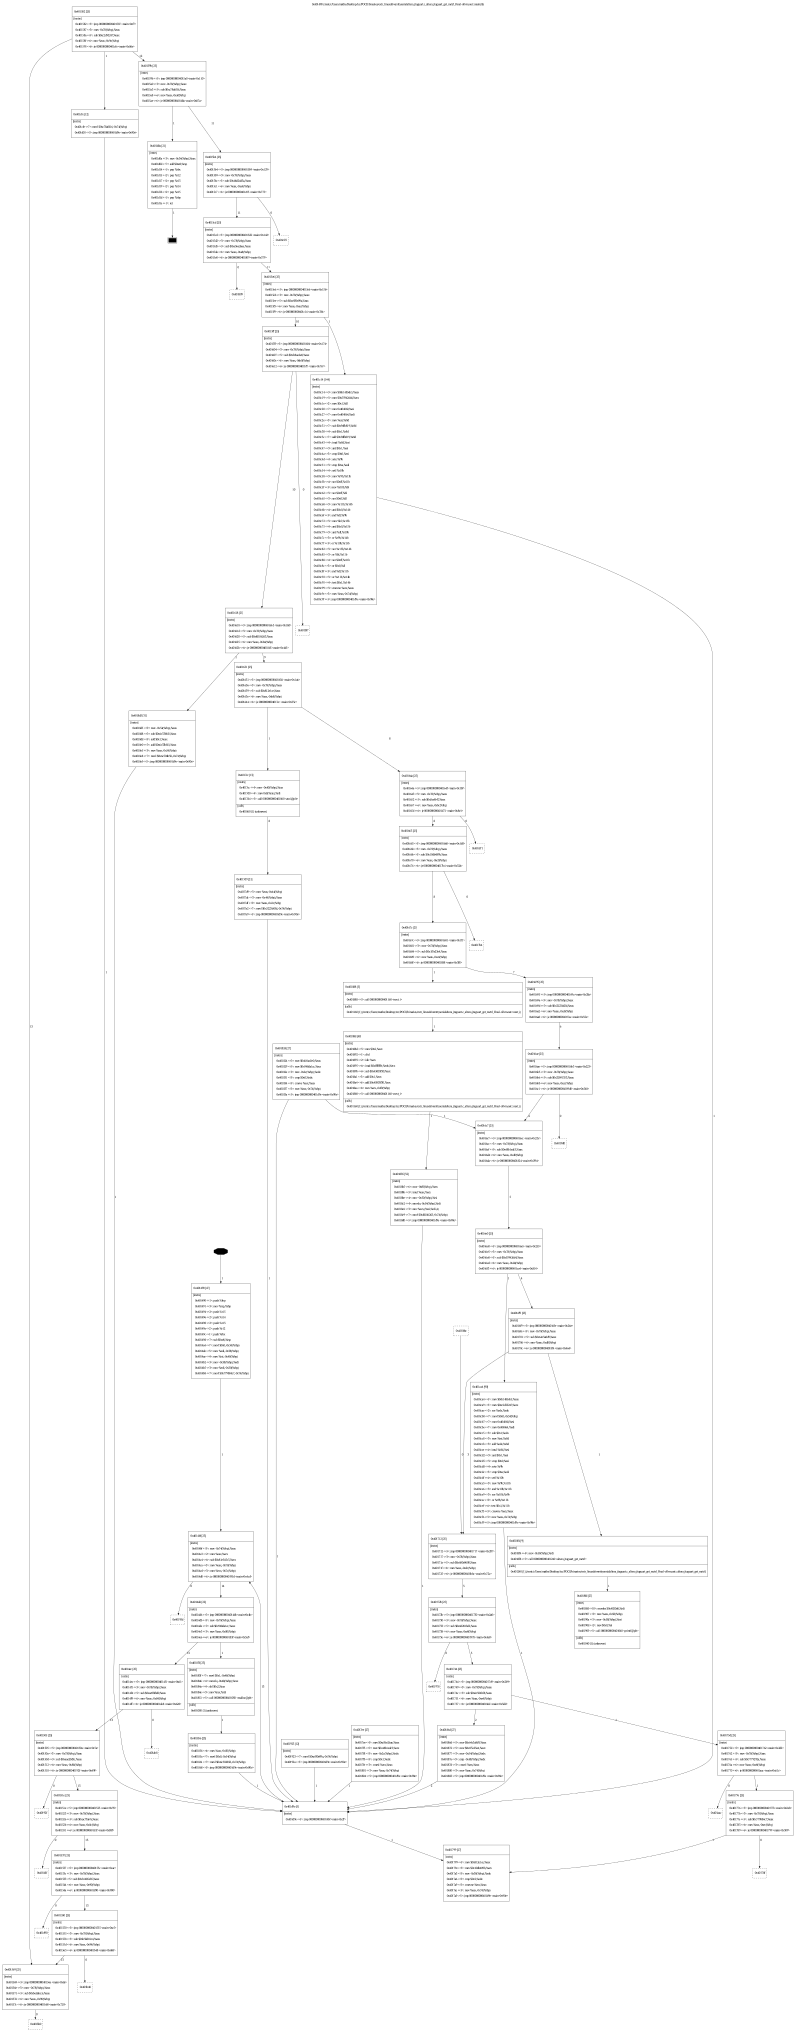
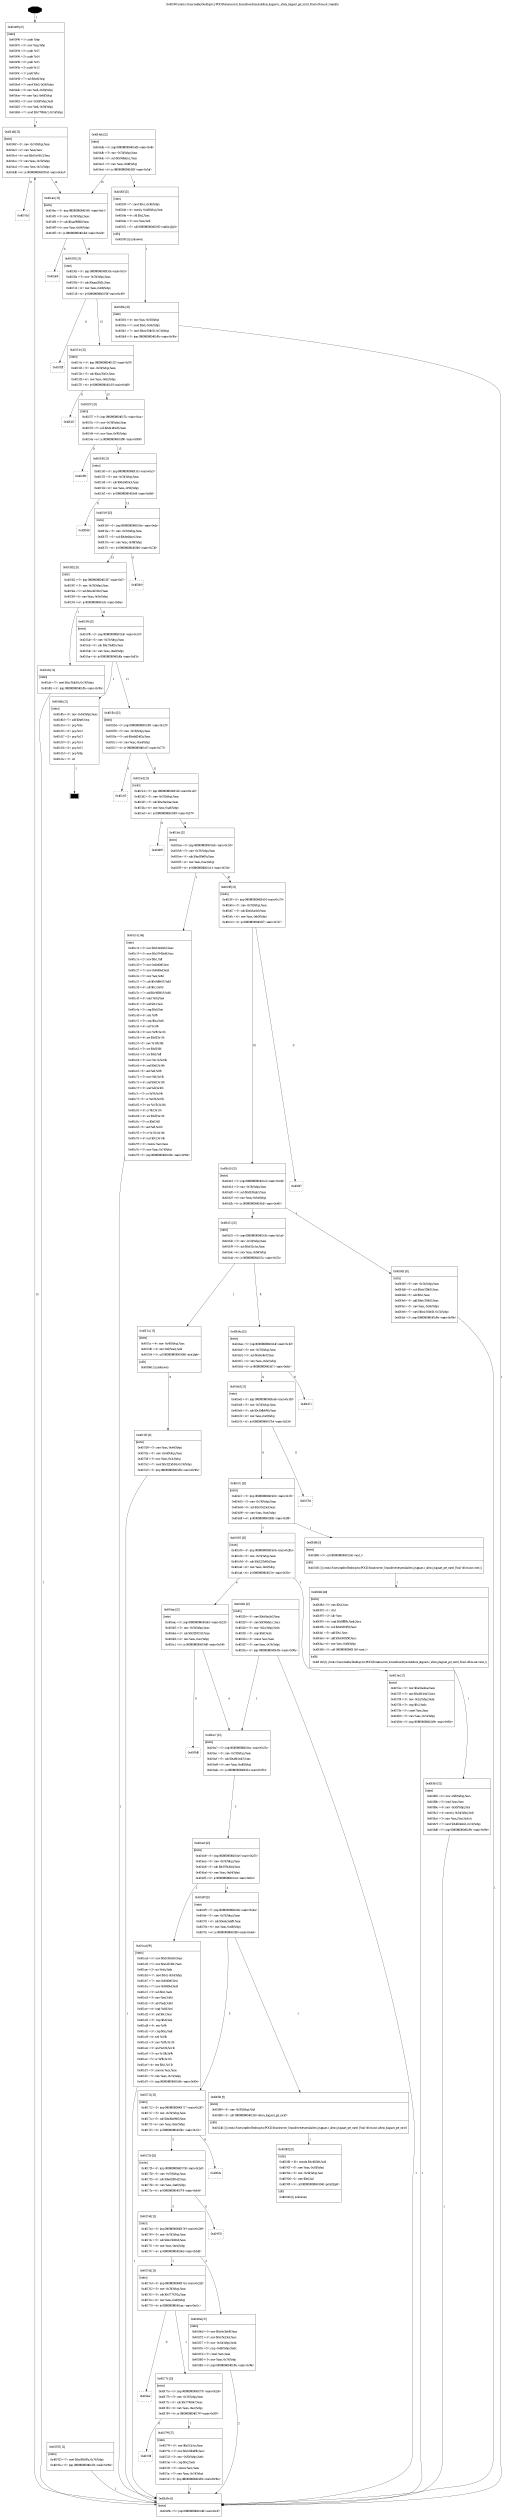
edge "0x401582 [25]" -> "0x401569 [25]": reversed
edge "0x401bbc" -> "0x401712 [25]": reversed
edge "0x4014bf [23]" -> "0x4014d6 [22]": now "0x4014bf [23]" -> "0x4014ec [25]"
edge "0x401695 [25]" -> "0x4017ee [27]": added, label "1"
edge "0x401d9e [5]" -> "0x401799 [27]": reversed
